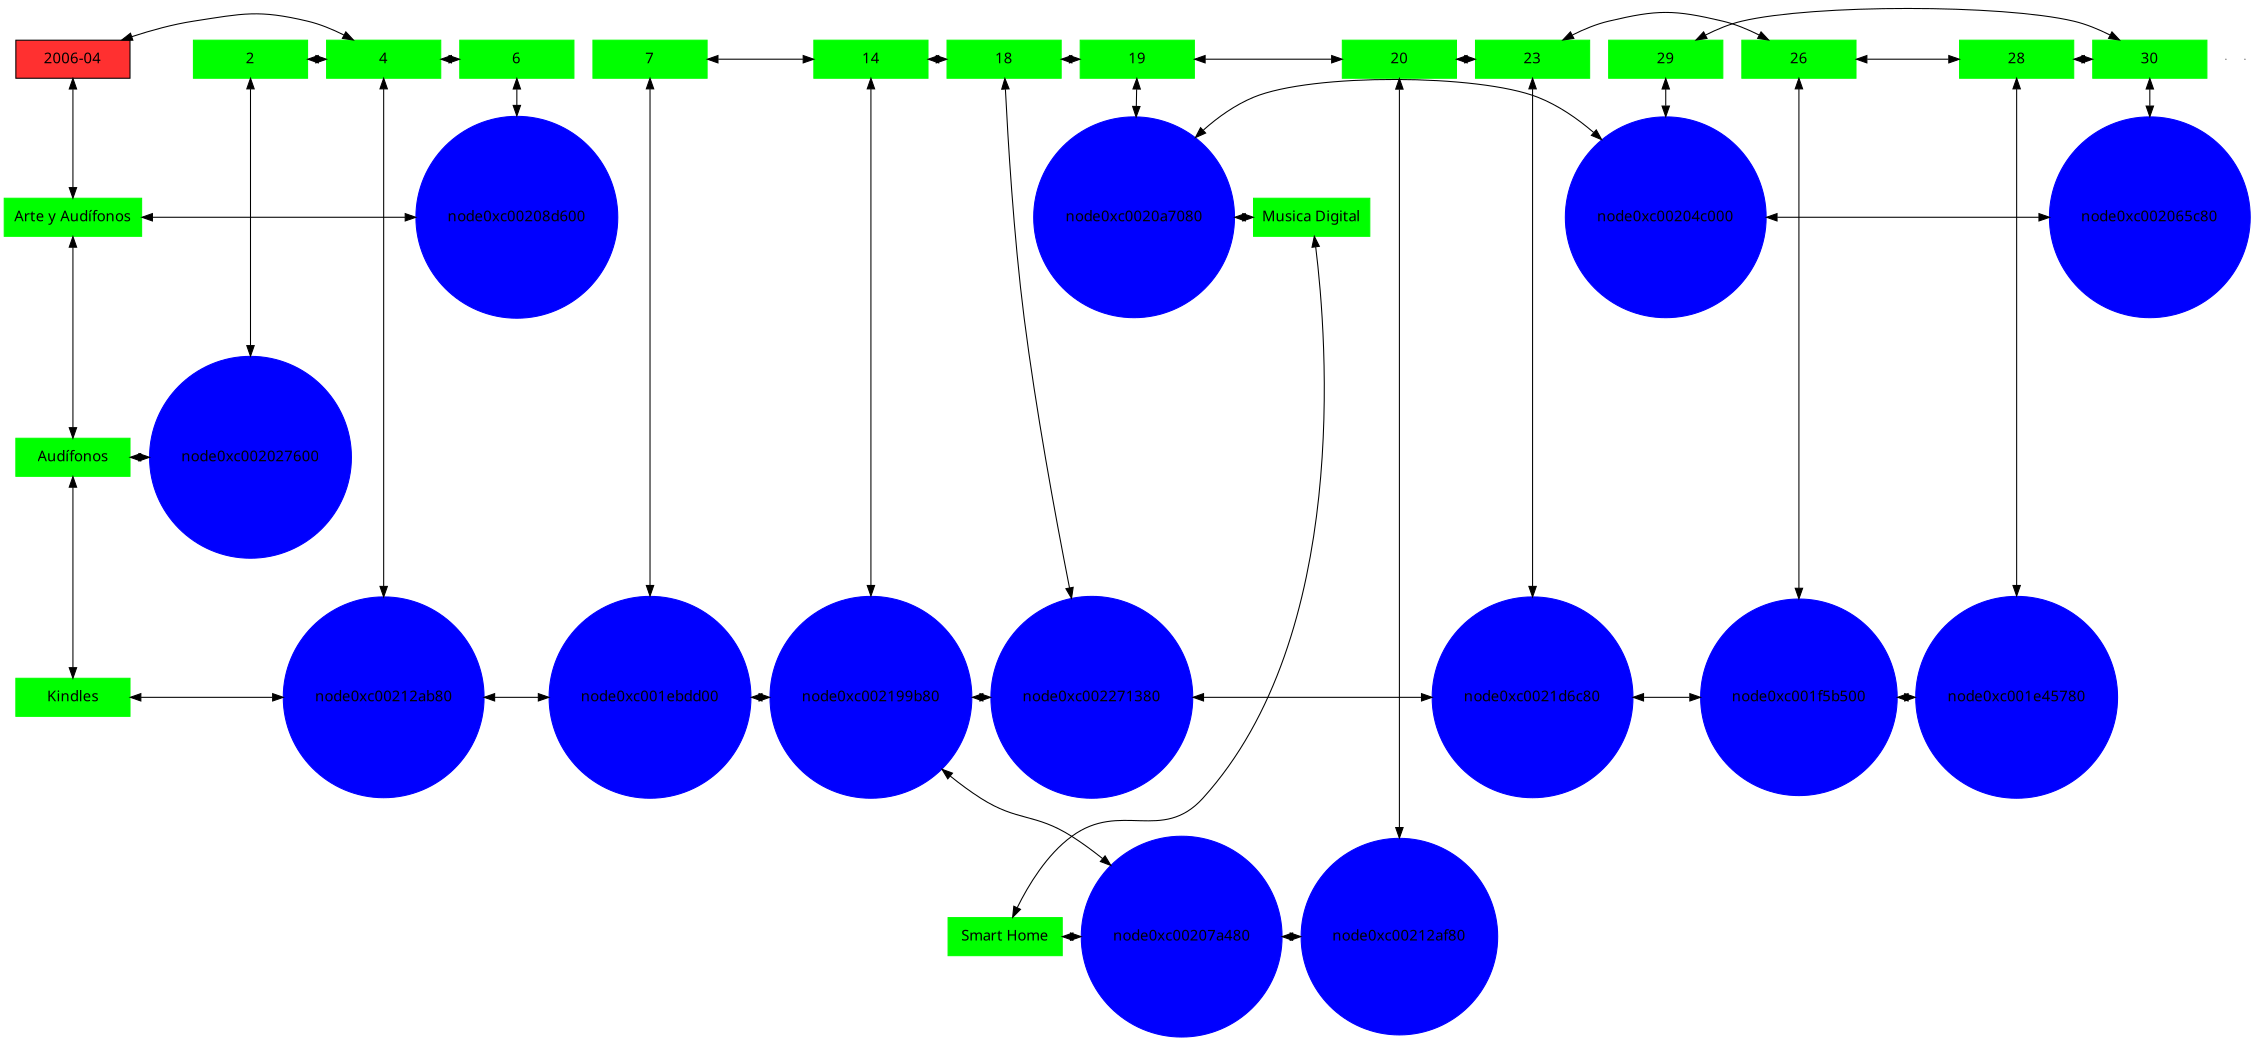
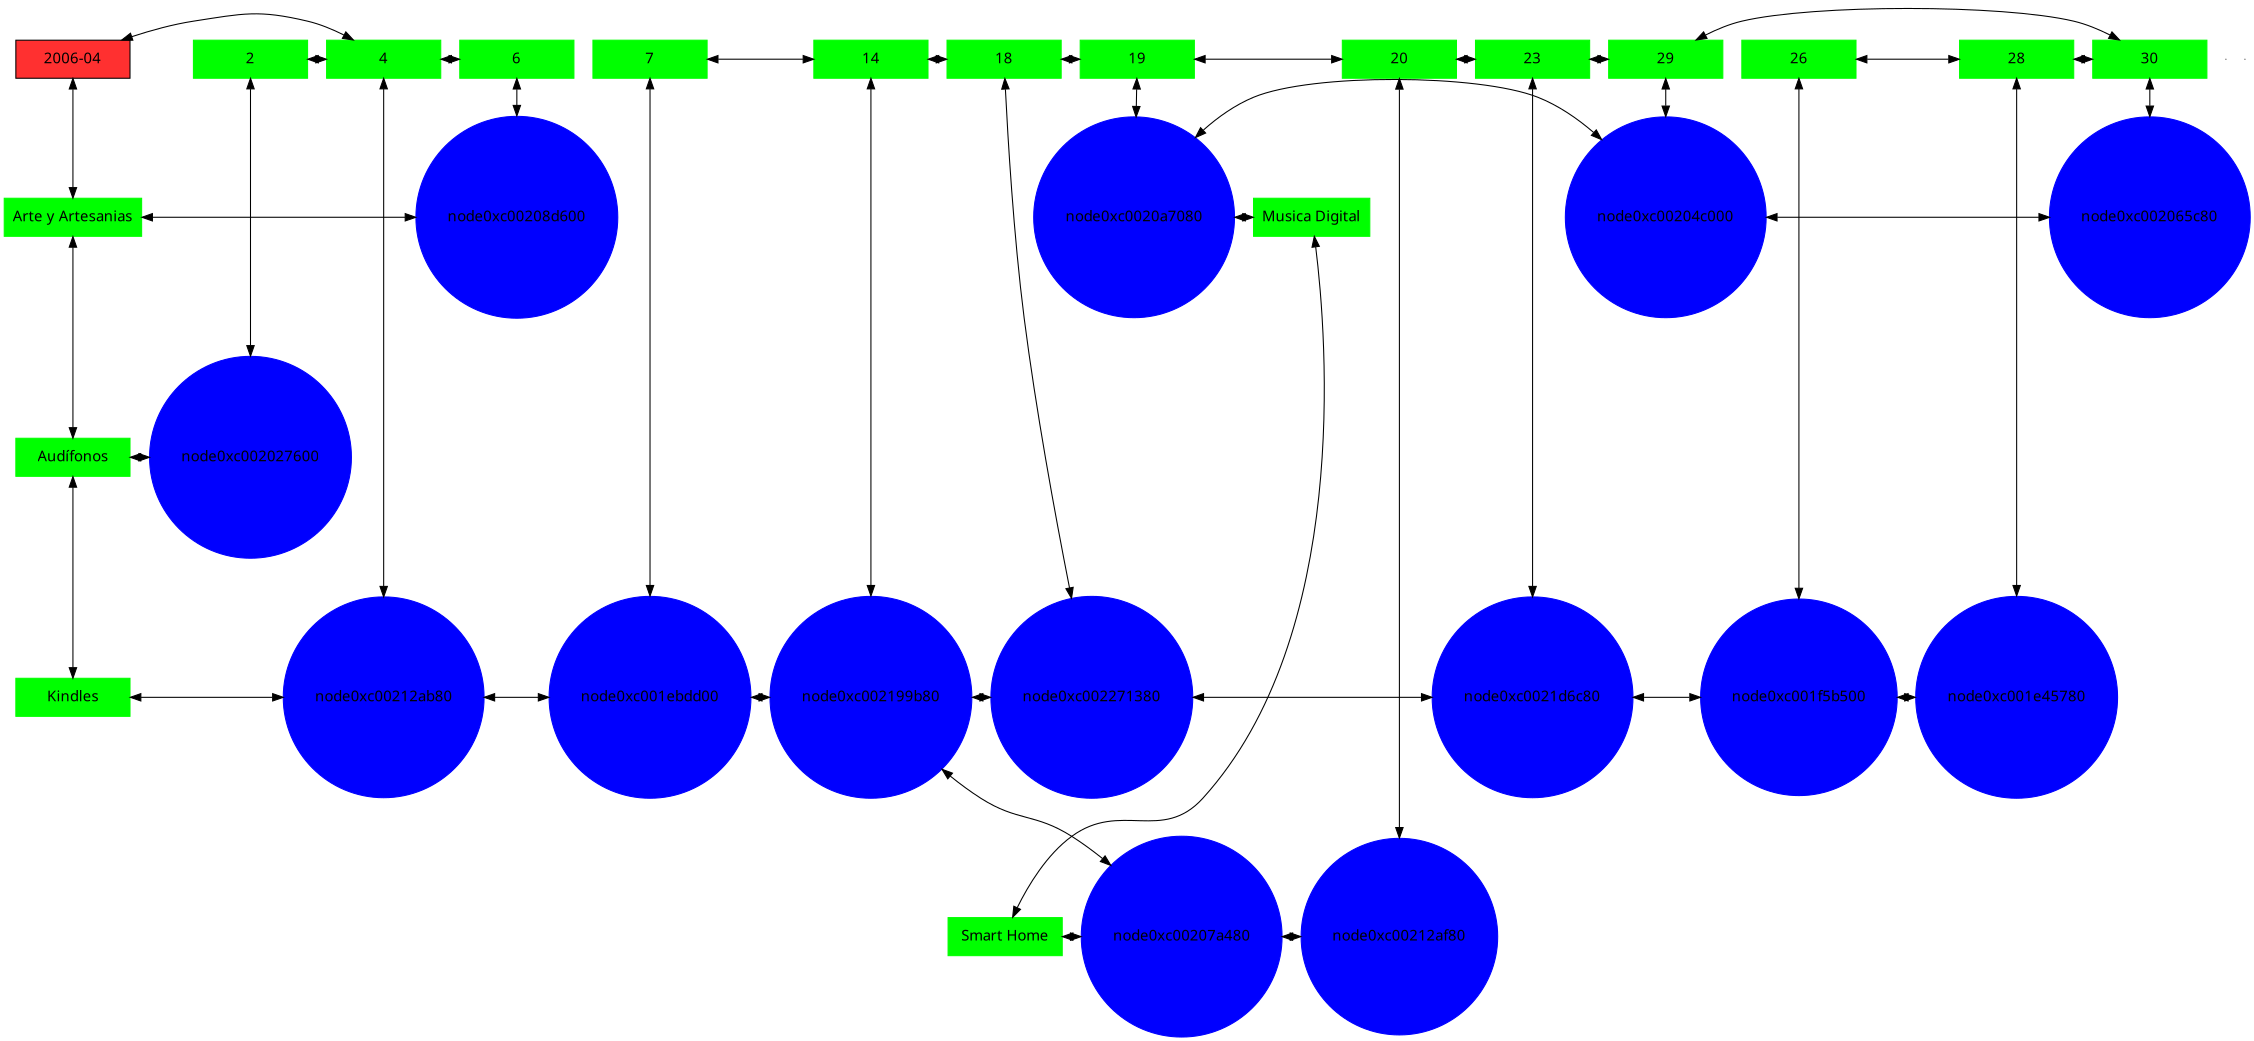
edge "23" -- "26": now "23" -- "29"
node "Arte y Audífonos": label "Arte y Audífonos" -> "Arte y Artesanias"
